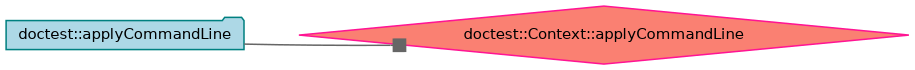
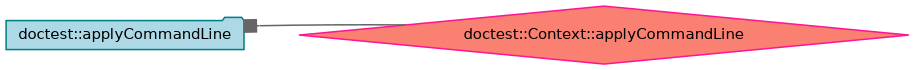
edge "doctest::applyCommandLine" -> "doctest::Context::applyCommandLine": reversed
